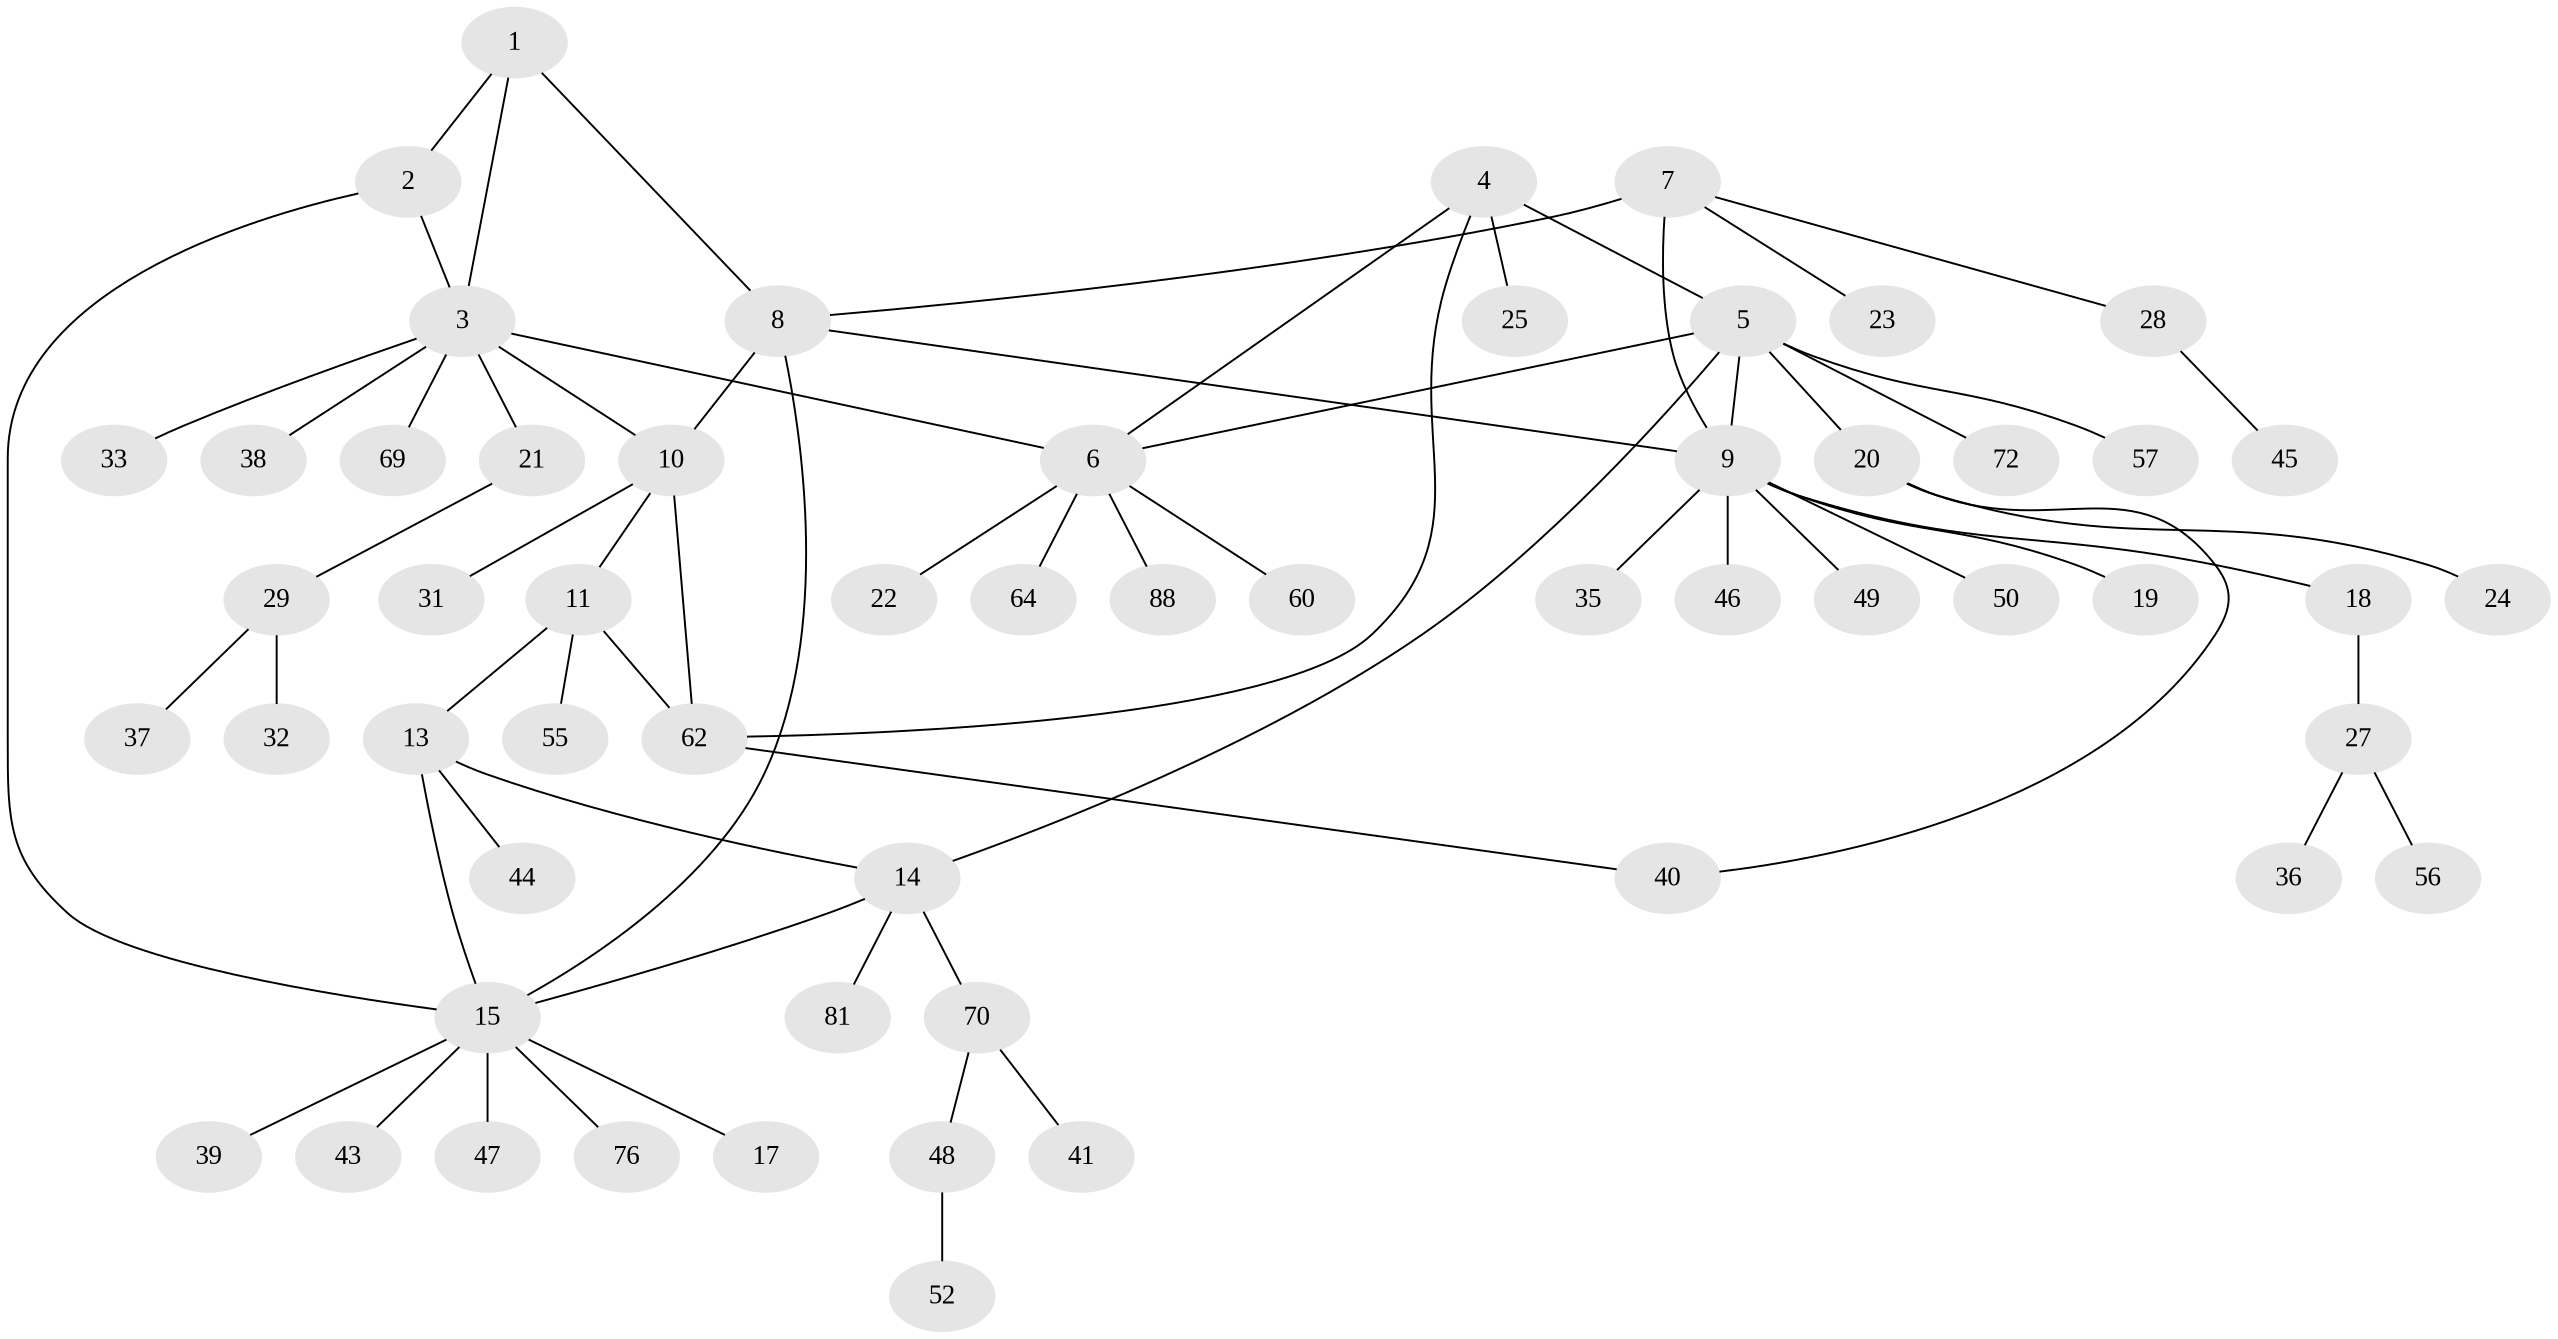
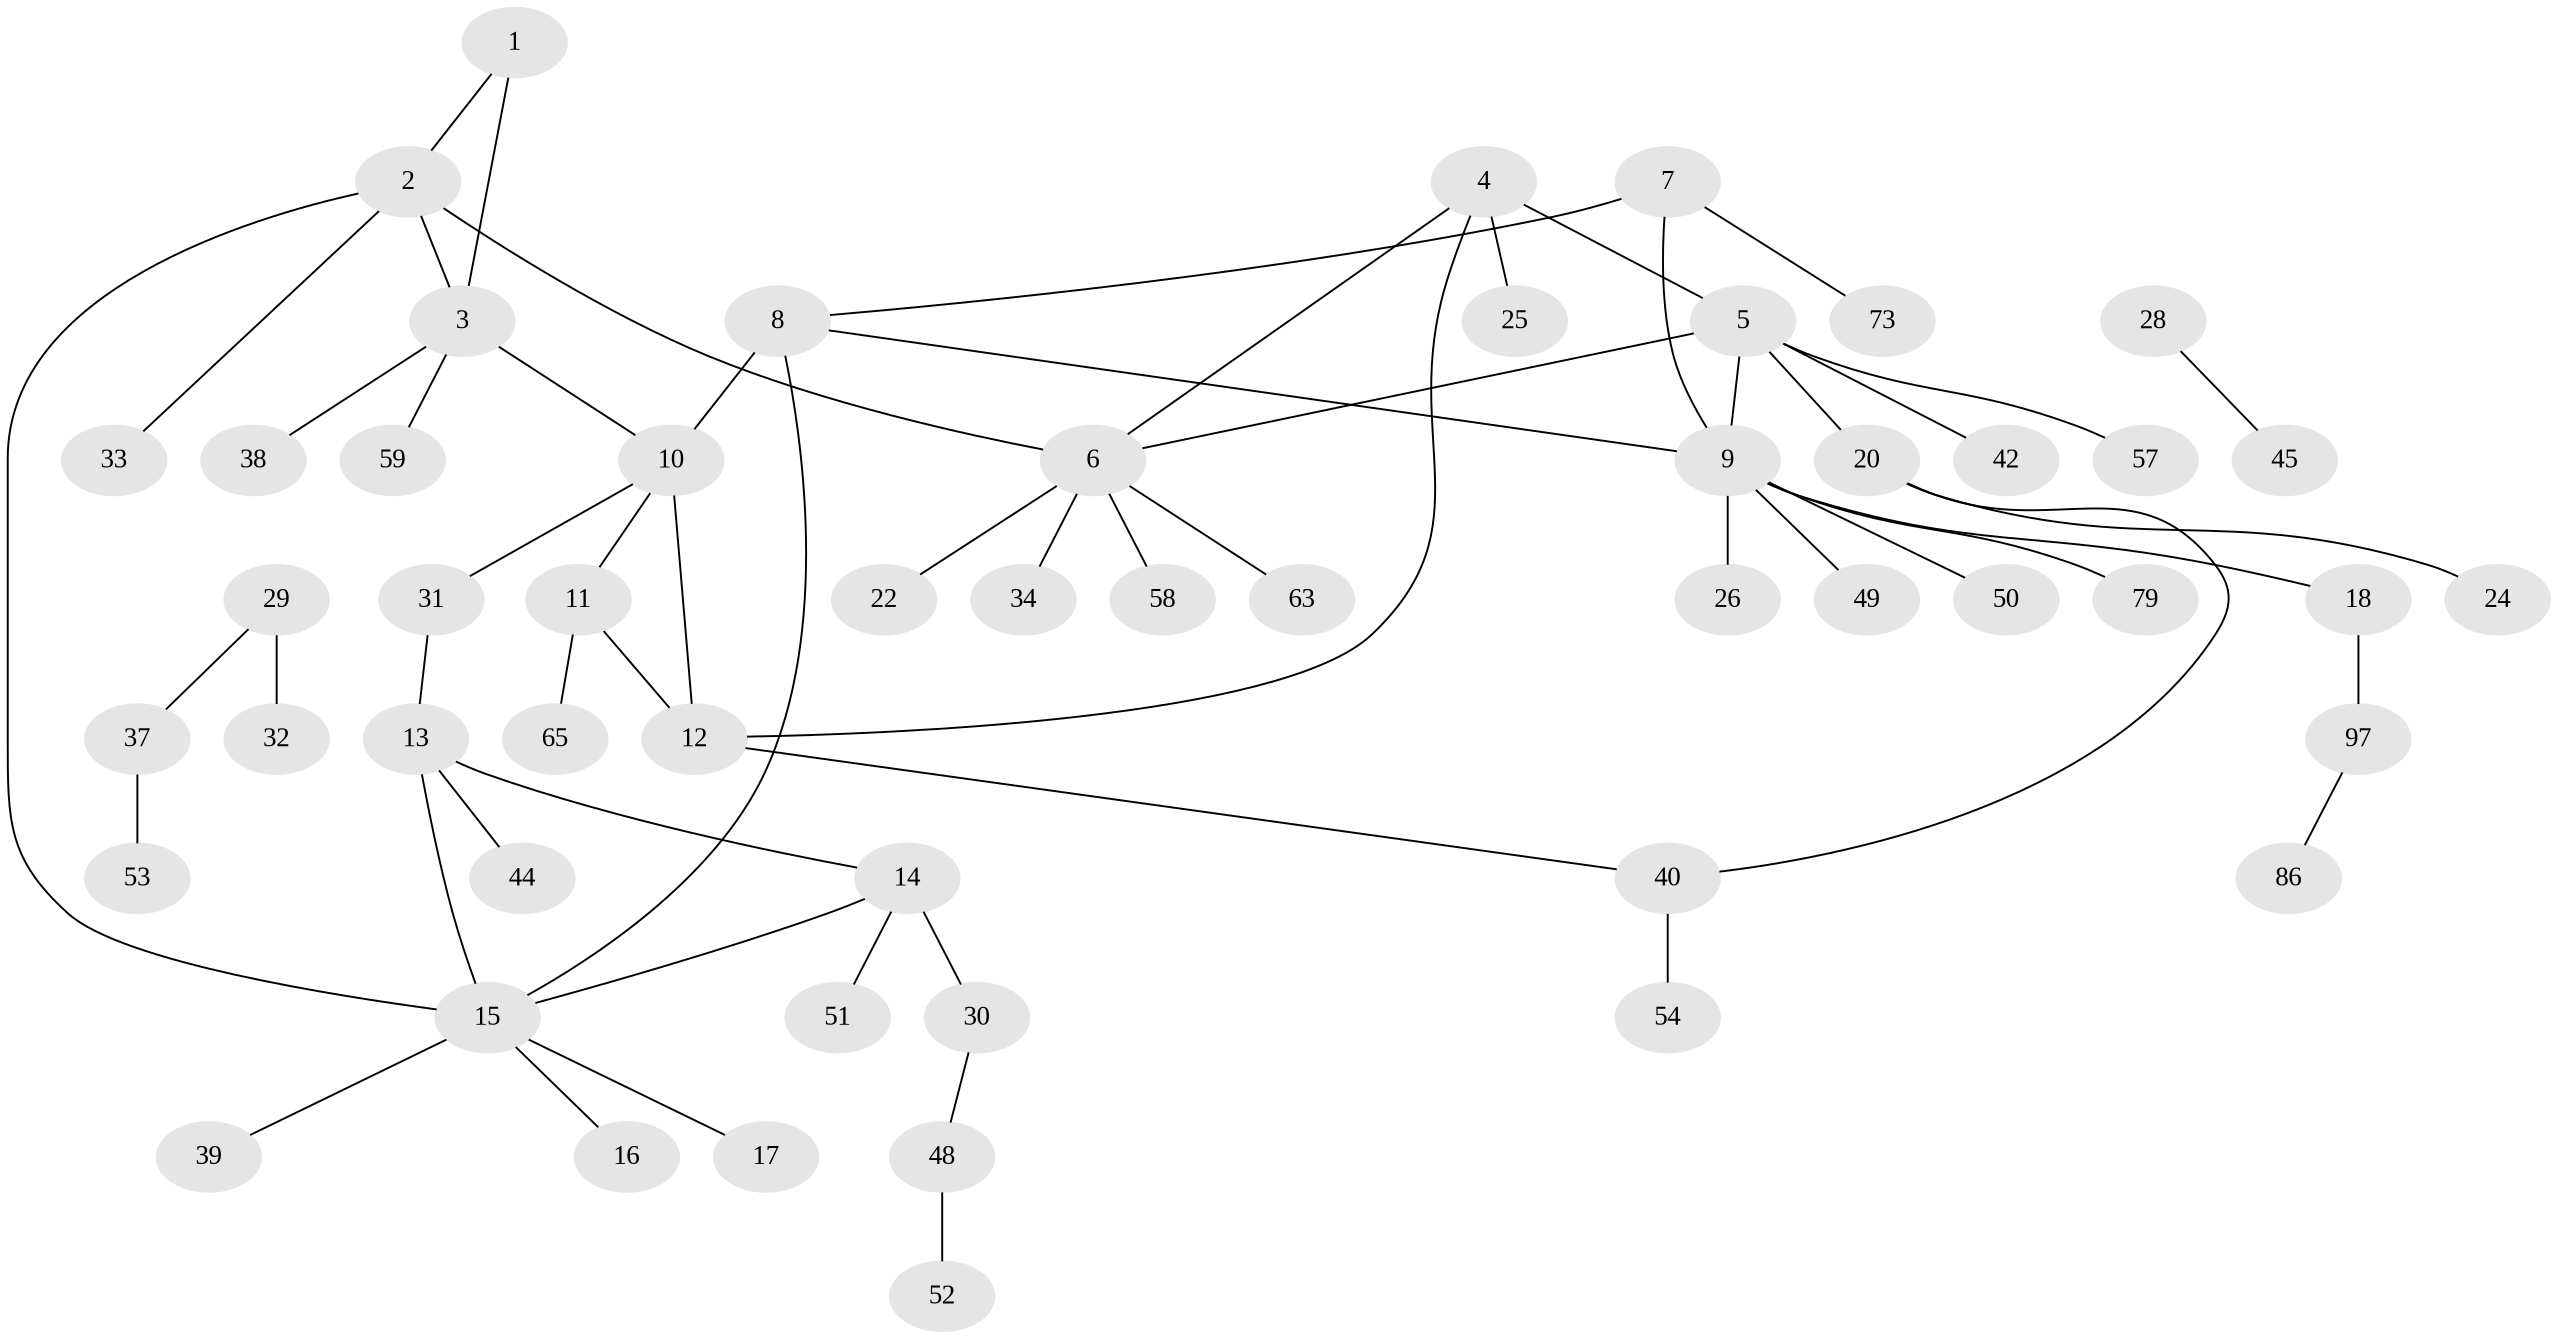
edge "1" -- "8": removed
edge "7" -- "28": removed
node "23": label "23" -> "73"
edge "3" -- "33": now "2" -- "33"
edge "3" -- "6": now "2" -- "6"
node "69": label "69" -> "59"
node "21": removed
node "72": label "72" -> "42"
node "64": label "64" -> "34"
node "88": label "88" -> "58"
node "60": label "60" -> "63"
node "35": removed
node "46": label "46" -> "26"
node "19": label "19" -> "79"
edge "5" -- "14": removed
edge "11" -- "13": now "31" -- "13"
node "55": label "55" -> "65"
node "62": label "62" -> "12"
node "27": label "27" -> "97"
node "53": added
node "36": label "36" -> "86"
node "56": removed
node "81": label "81" -> "51"
node "70": label "70" -> "30"
node "54": added
node "43": removed
node "47": removed
node "76": label "76" -> "16"
node "41": removed
